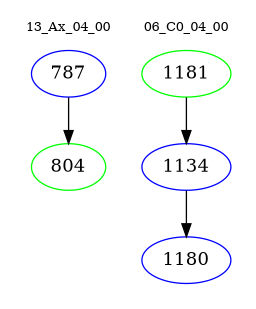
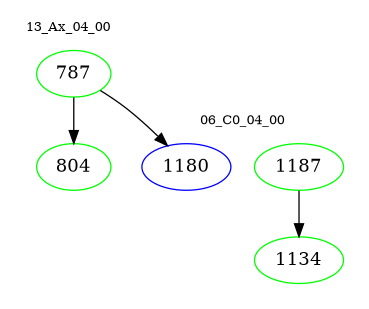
node "787": color blue -> green
node "1181": label "1181" -> "1187"
node "1134": color blue -> green
edge "1134" -> "1180": now "787" -> "1180"
